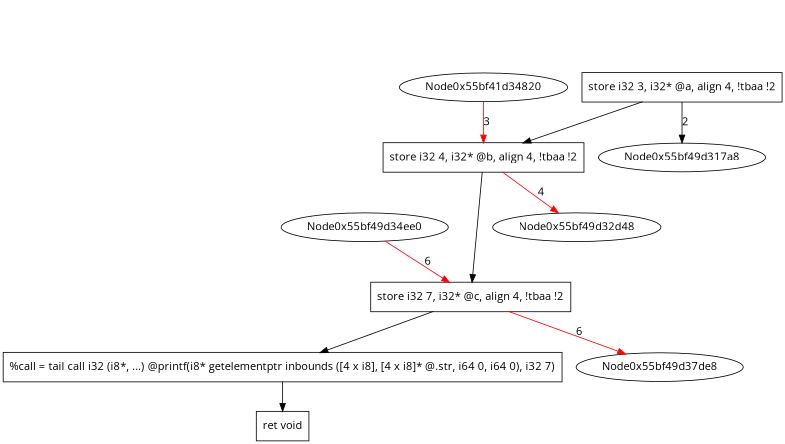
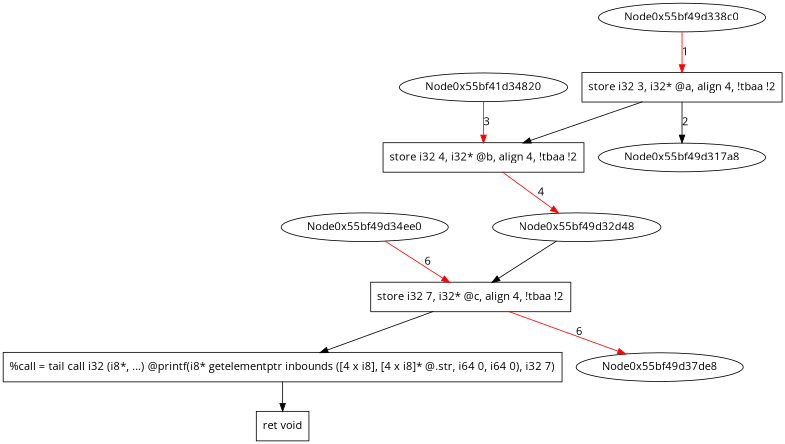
node "Node0x55bf49d338c0": added
edge "store i32 4, i32* @b, align 4, !tbaa !2" -> "store i32 7, i32* @c, align 4, !tbaa !2": now "Node0x55bf49d32d48" -> "store i32 7, i32* @c, align 4, !tbaa !2"
